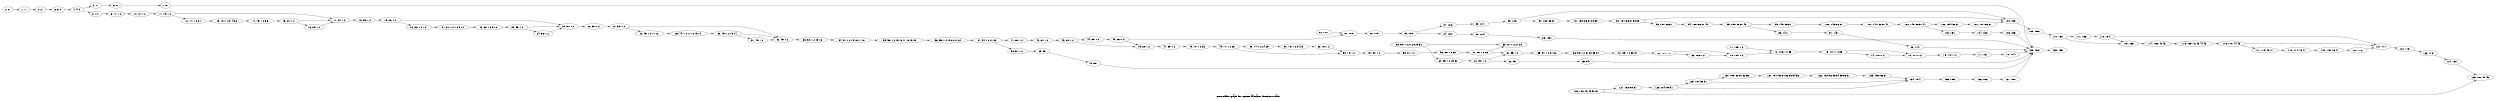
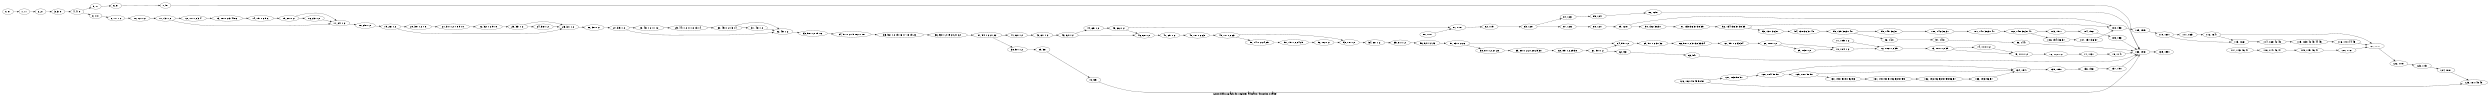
edge "59, 88: 1 2 27 28 29 30" -> "58, 87: 1 2 27 28": reversed
edge "116, 170: 44 45" -> "117, 173: 46 47": removed
